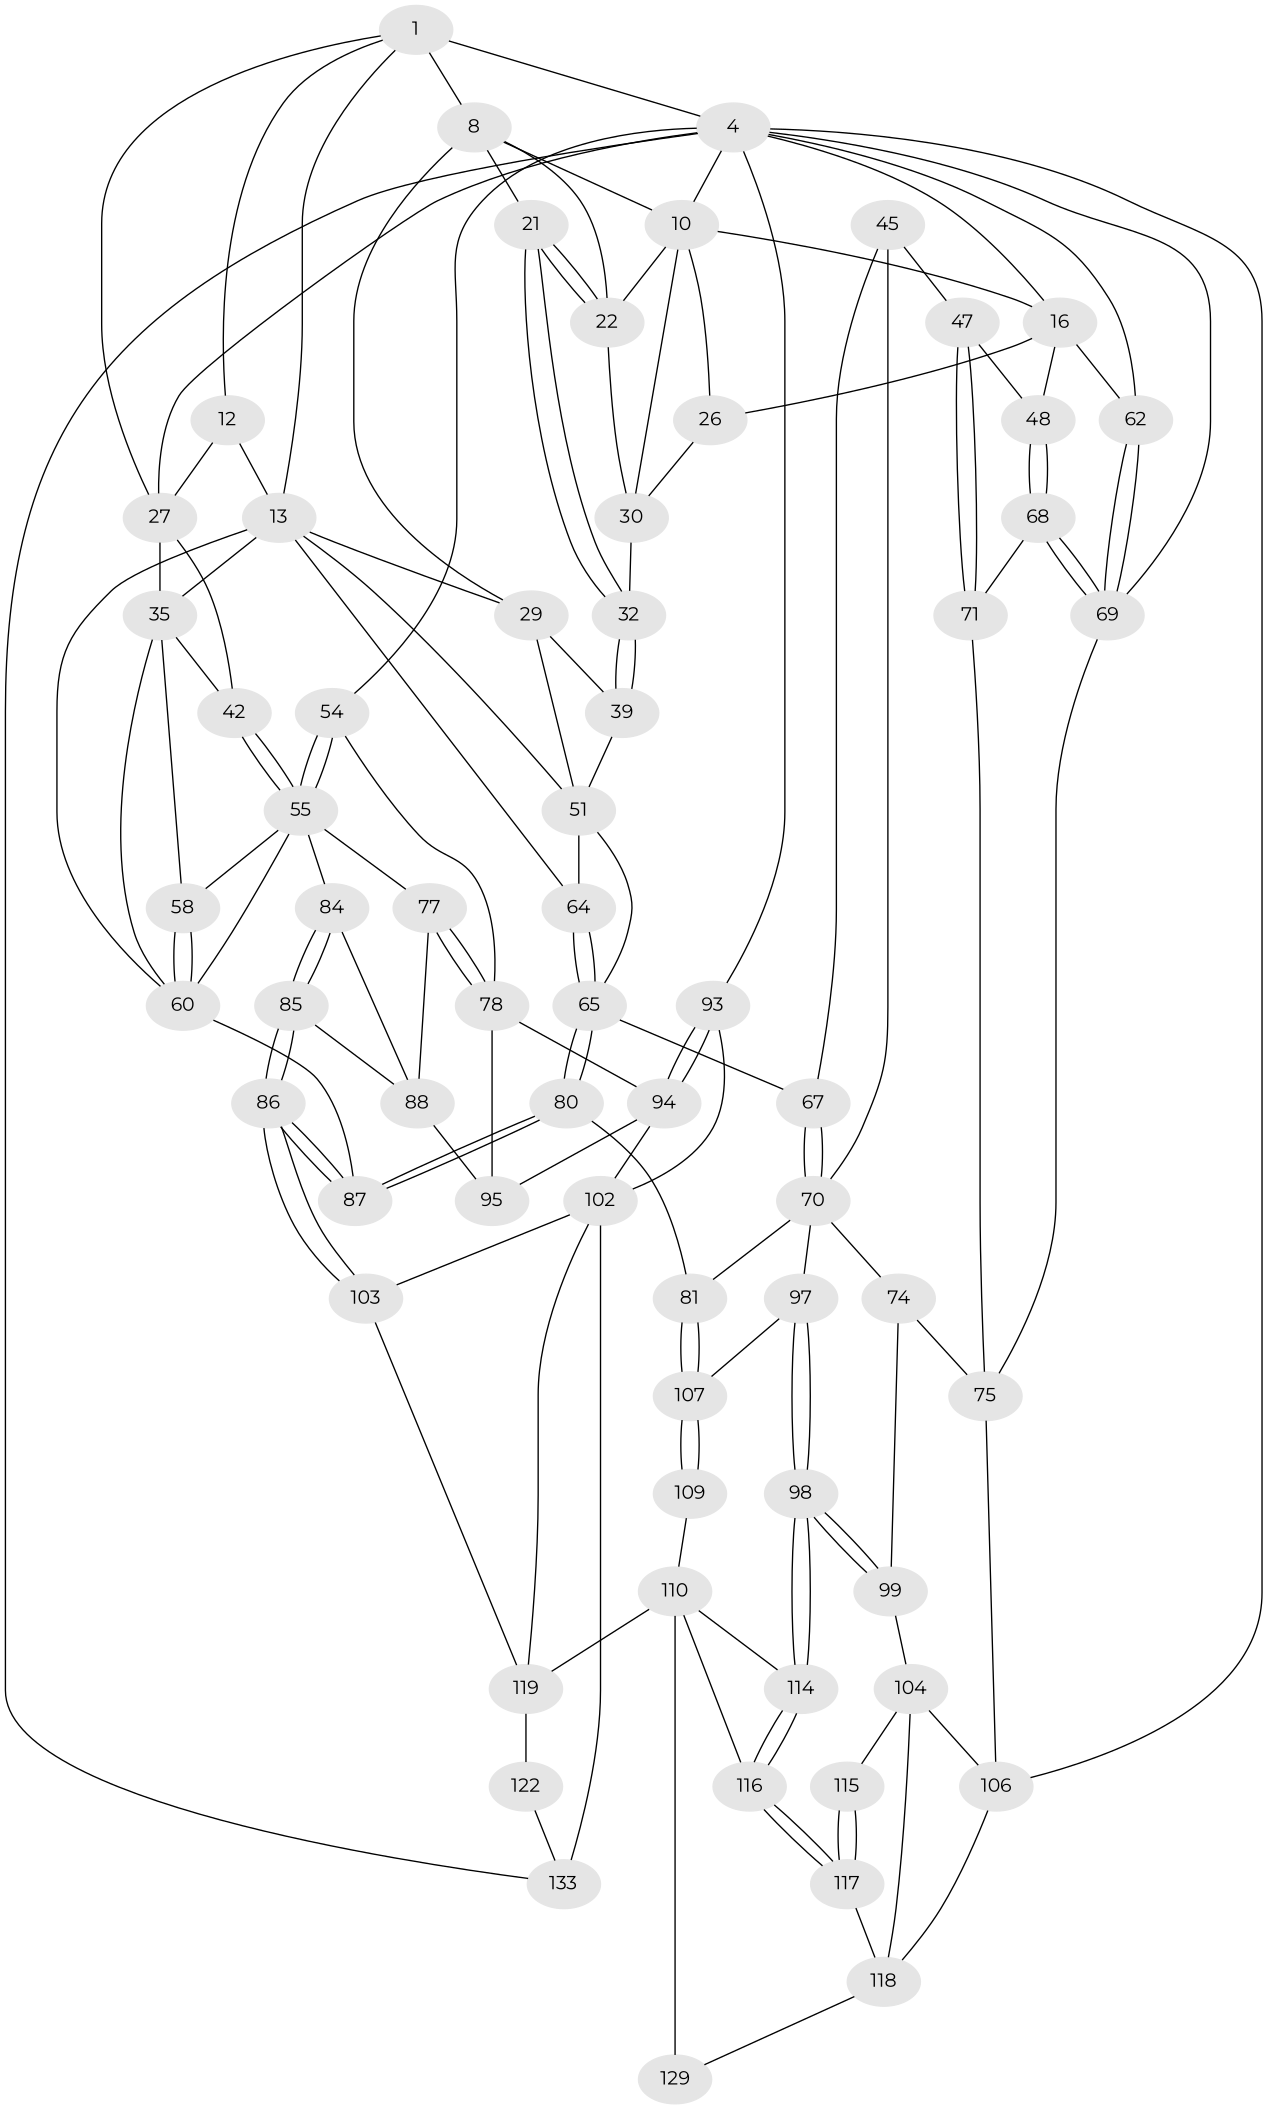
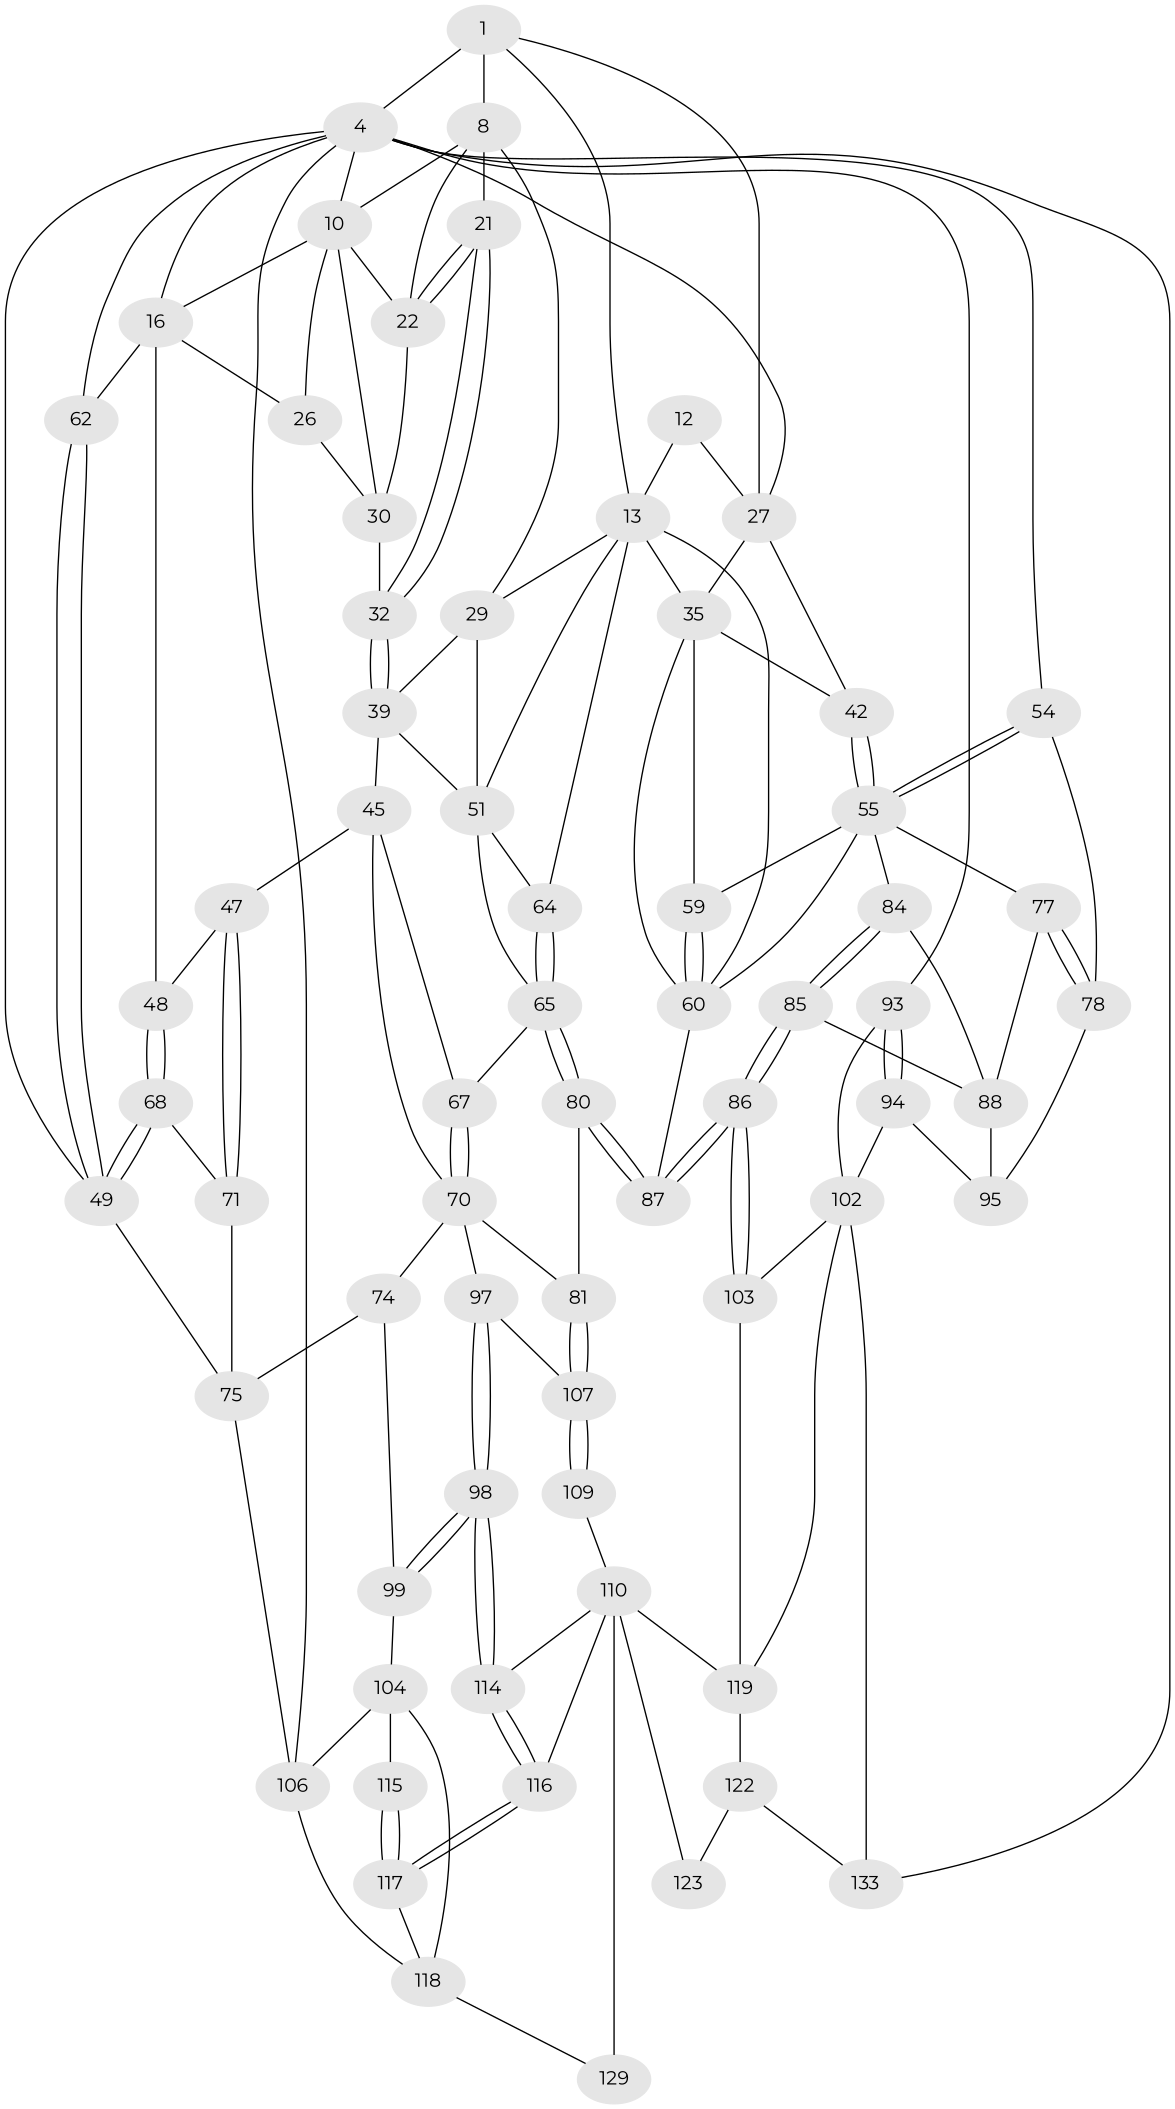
edge "1" -- "12": removed
node "69": label "69" -> "49"
edge "39" -- "45": added
node "58": label "58" -> "59"
edge "78" -- "94": removed
node "123": added
